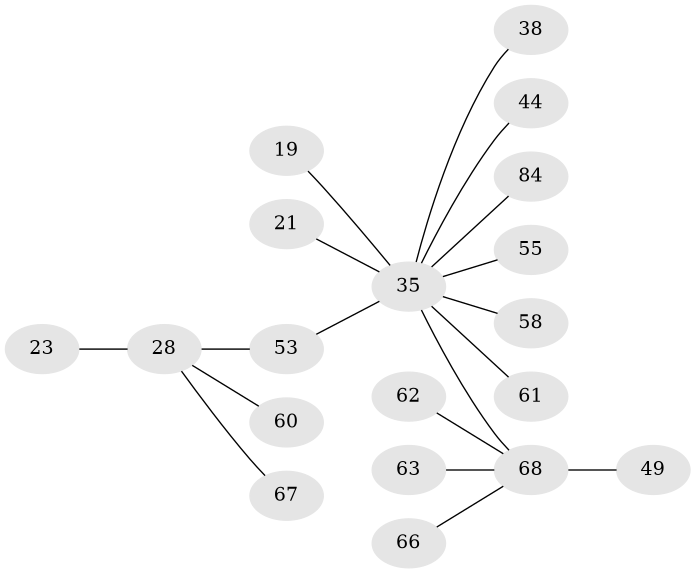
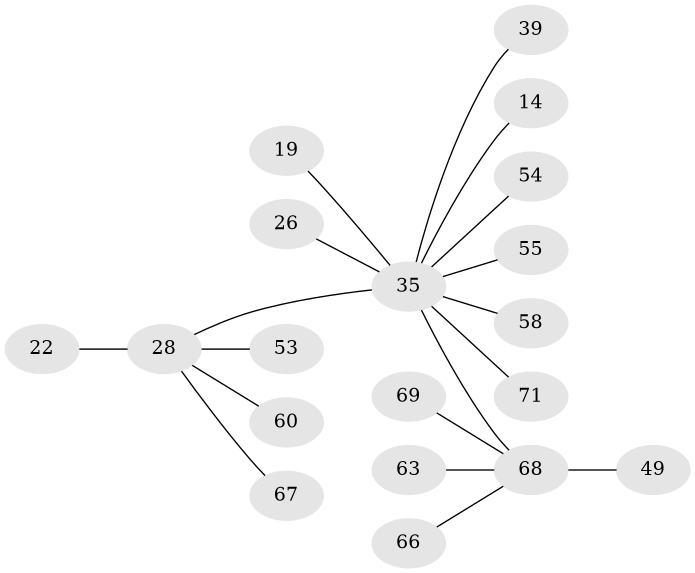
node "38": label "38" -> "39"
node "44": label "44" -> "14"
node "84": label "84" -> "54"
node "21": label "21" -> "26"
edge "35" -- "53": now "35" -- "28"
node "23": label "23" -> "22"
node "62": label "62" -> "69"
node "61": label "61" -> "71"
